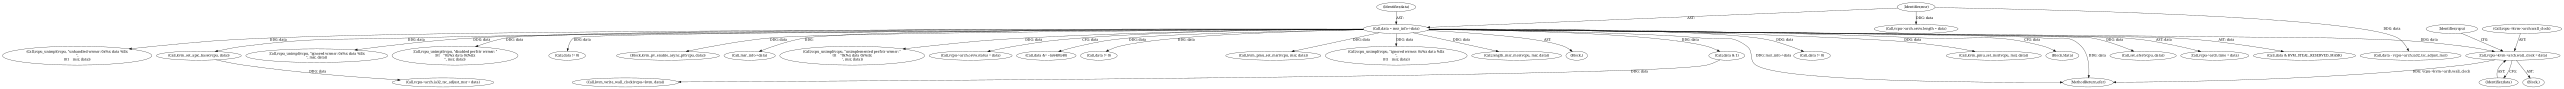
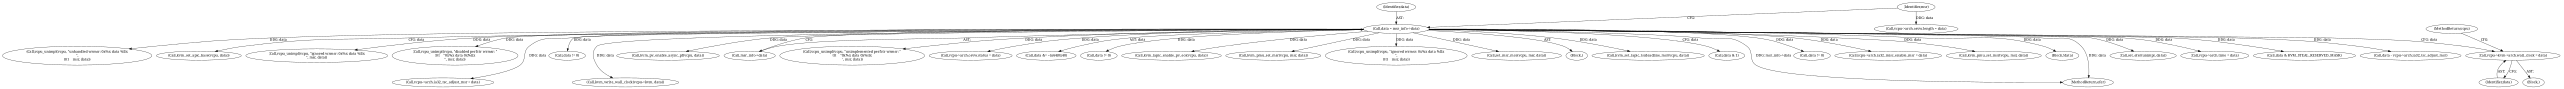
edge "(Identifier,msr)" -> "(Call,data - vcpu->arch.ia32_tsc_adjust_msr)": now "(Call,data = msr_info->data)" -> "(Call,data - vcpu->arch.ia32_tsc_adjust_msr)"
edge "(Identifier,msr)" -> "(Call,data = msr_info->data)": label "AST: " -> "CFG: "
node "(Identifier,vcpu)": label "(Identifier,vcpu)" -> "(MethodReturn,vcpu)"
node "(Call,vcpu->kvm->arch.wall_clock)": removed
edge "(Call,msr_info->data)" -> "(Call,data = msr_info->data)": added, label "AST:"
edge "(Call,data = msr_info->data)" -> "(Call,kvm_set_apic_base(vcpu, data))": label "DDG: data" -> "CFG: data"
edge "(Call,data = msr_info->data)" -> "(Call,msr_info->data)": label "DDG: " -> "CFG: "
edge "(Call,data = msr_info->data)" -> "(Call,vcpu->arch.osvw.status = data)": label "CFG: data" -> "DDG: data"
edge "(Call,data = msr_info->data)" -> "(Call,data &= ~(u64)0x40)": label "DDG: data" -> "AST: data"
edge "(Call,data = msr_info->data)" -> "(Call,data & 1)": label "DDG: data" -> "CFG: data"
edge "(Call,data = msr_info->data)" -> "(Block,!data)": label "CFG: data" -> "DDG: data"
edge "(Call,data = msr_info->data)" -> "(Call,vcpu->arch.time = data)": label "AST: data" -> "DDG: data"
edge "(Call,data = msr_info->data)" -> "(Call,data & KVM_STEAL_RESERVED_MASK)": label "AST: data" -> "DDG: data"
edge "(Call,data = msr_info->data)" -> "(Call,vcpu->kvm->arch.wall_clock = data)": label "DDG: data" -> "CFG: data"
node "(Block,kvm_pv_enable_async_pf(vcpu, data))": label "(Block,kvm_pv_enable_async_pf(vcpu, data))" -> "(Call,kvm_pv_enable_async_pf(vcpu, data))"
node "(Call,kvm_lapic_enable_pv_eoi(vcpu, data))": added
node "(Call,length_msr_mce(vcpu, msr, data))": label "(Call,length_msr_mce(vcpu, msr, data))" -> "(Call,set_msr_mce(vcpu, msr, data))"
node "(Call,kvm_set_lapic_tscdeadline_msr(vcpu, data))": added
node "(Call,vcpu->arch.ia32_misc_enable_msr = data)": added
node "(Call,set_efer(vcpu, data))": label "(Call,set_efer(vcpu, data))" -> "(Call,set_efer(unimpl, data))"
edge "(Call,kvm_set_apic_base(vcpu, data))" -> "(Call,vcpu->arch.ia32_tsc_adjust_msr = data)": now "(Call,data = msr_info->data)" -> "(Call,vcpu->arch.ia32_tsc_adjust_msr = data)"
edge "(Call,vcpu->kvm->arch.wall_clock = data)" -> "(MethodReturn,efer)": removed, label "DDG: vcpu->kvm->arch.wall_clock"
edge "(Call,data & 1)" -> "(Call,kvm_write_wall_clock(vcpu->kvm, data))": now "(Call,data = msr_info->data)" -> "(Call,kvm_write_wall_clock(vcpu->kvm, data))"
